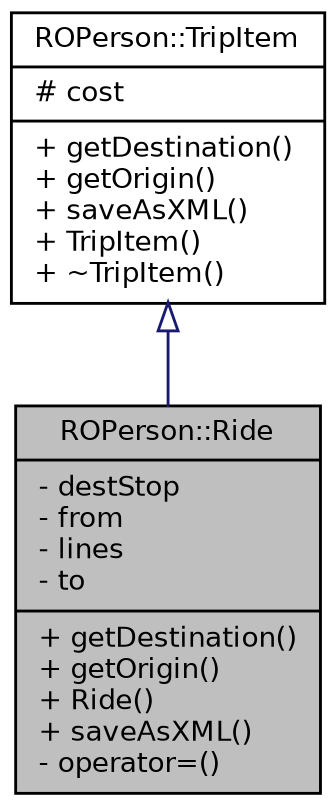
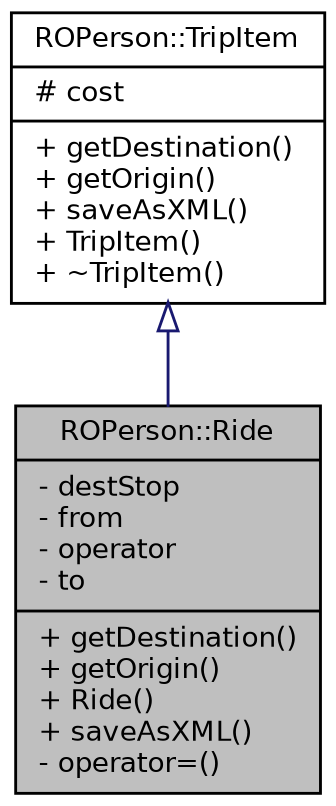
node "ROPerson::Ride": text "- lines" -> "- operator"
